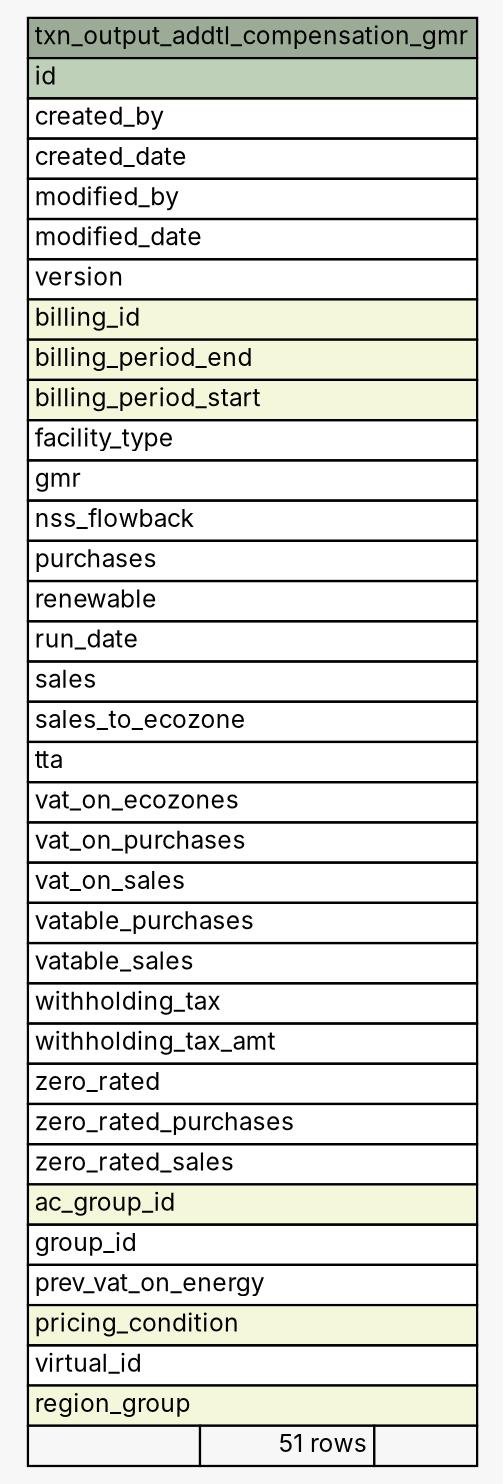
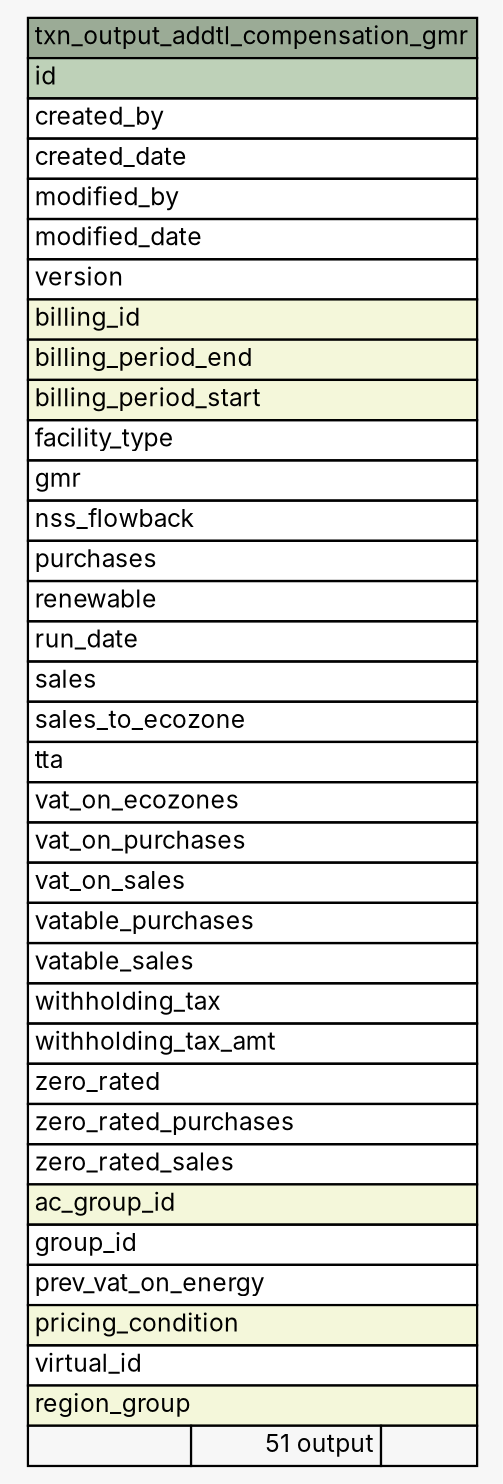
node "txn_output_addtl_compensation_gmr": text "51 rows" -> "51 output"
